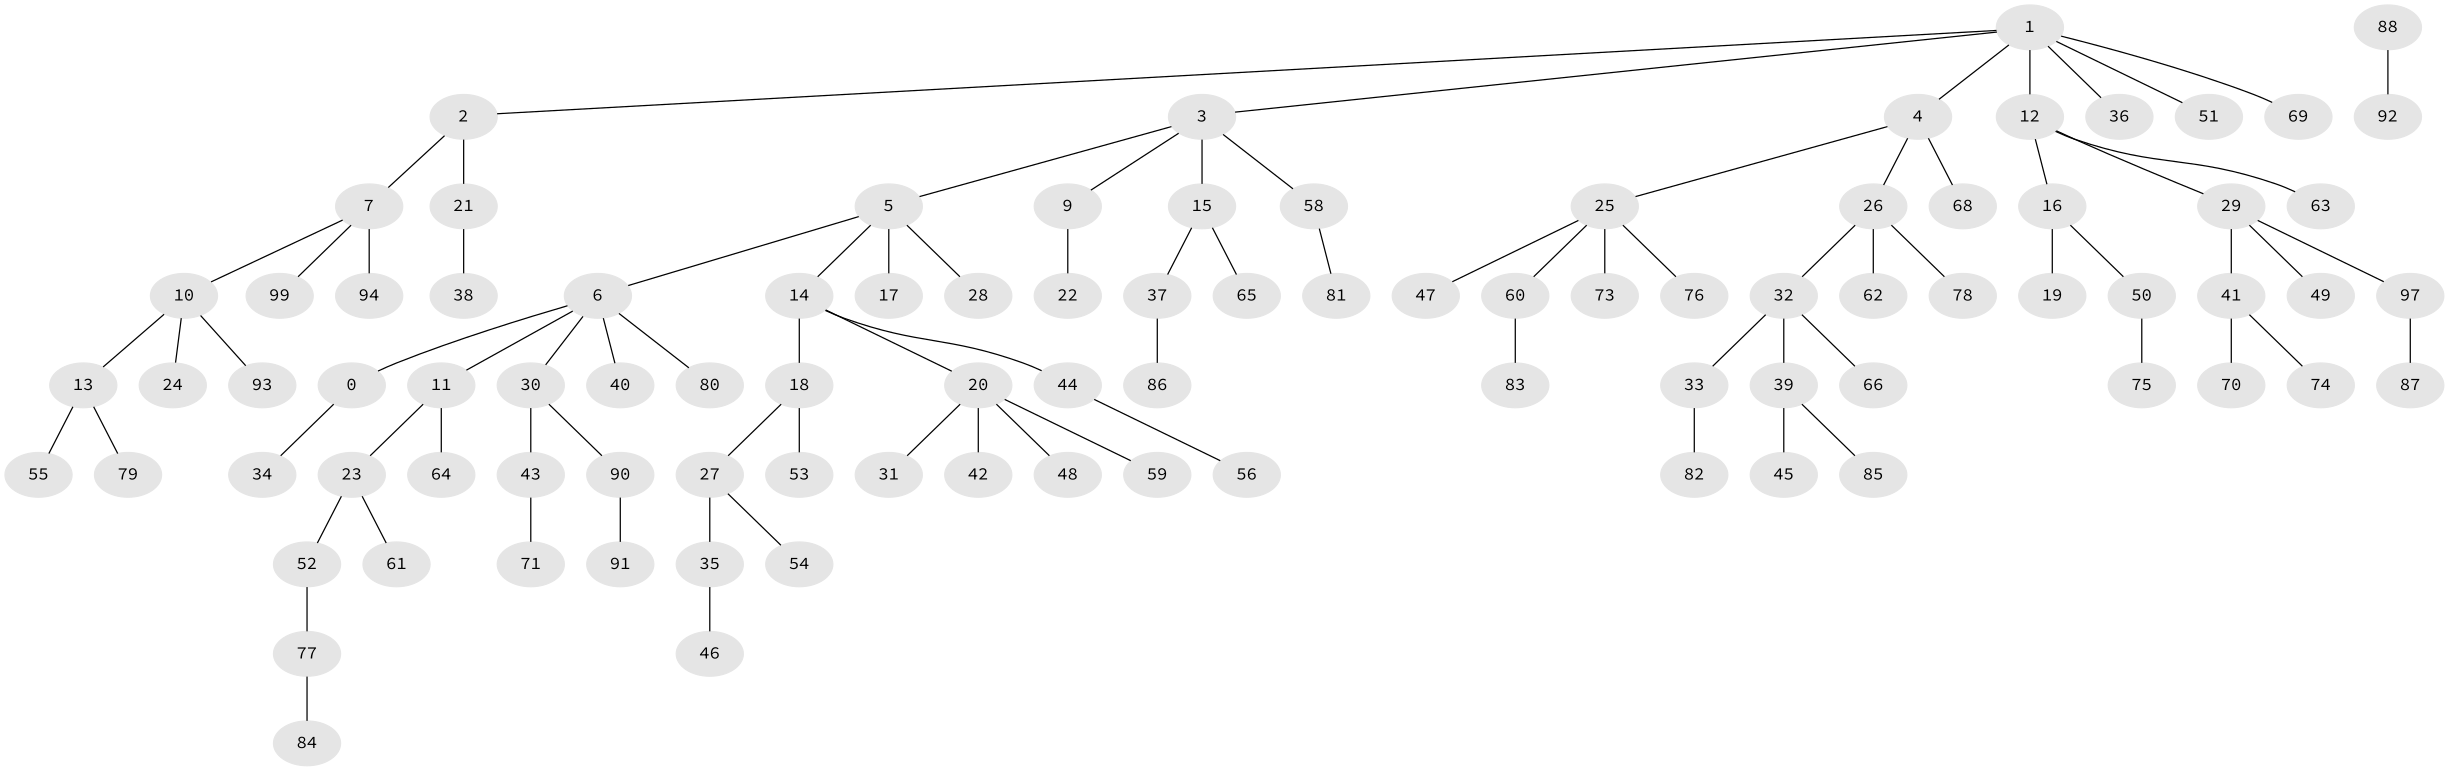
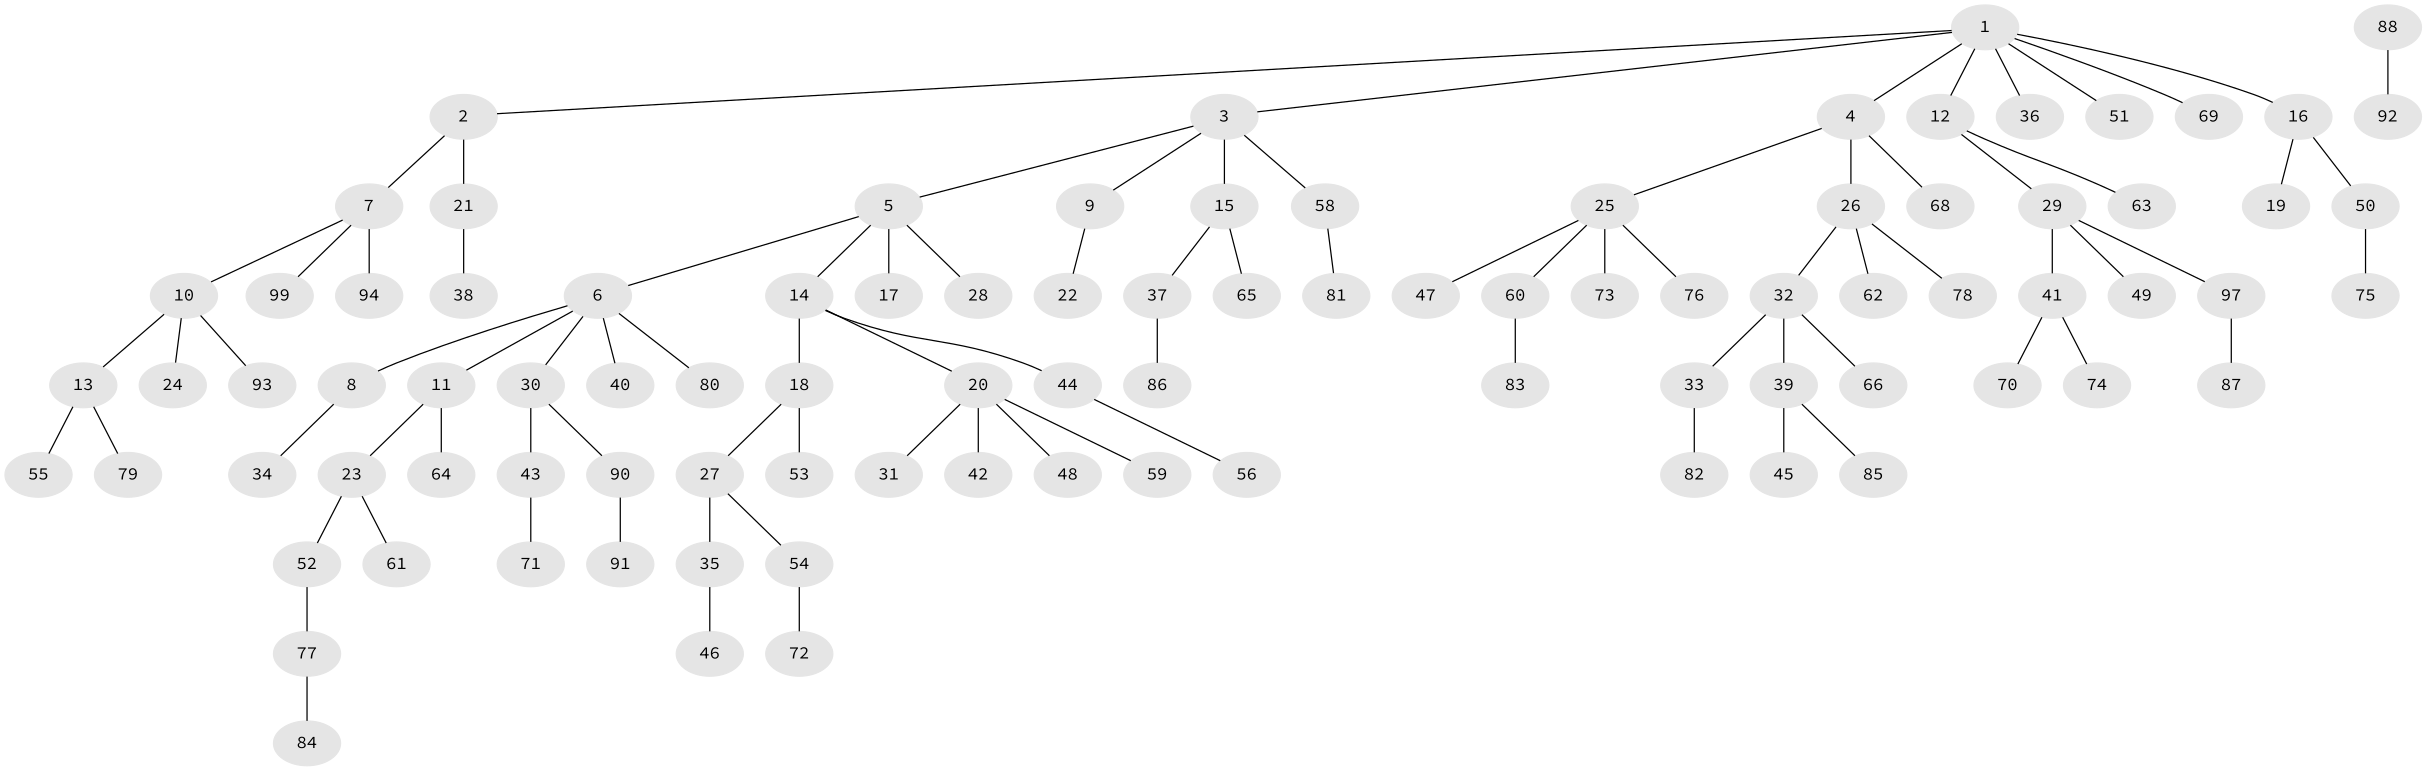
edge "12" -- "16": now "1" -- "16"
node "0": label "0" -> "8"
node "72": added
